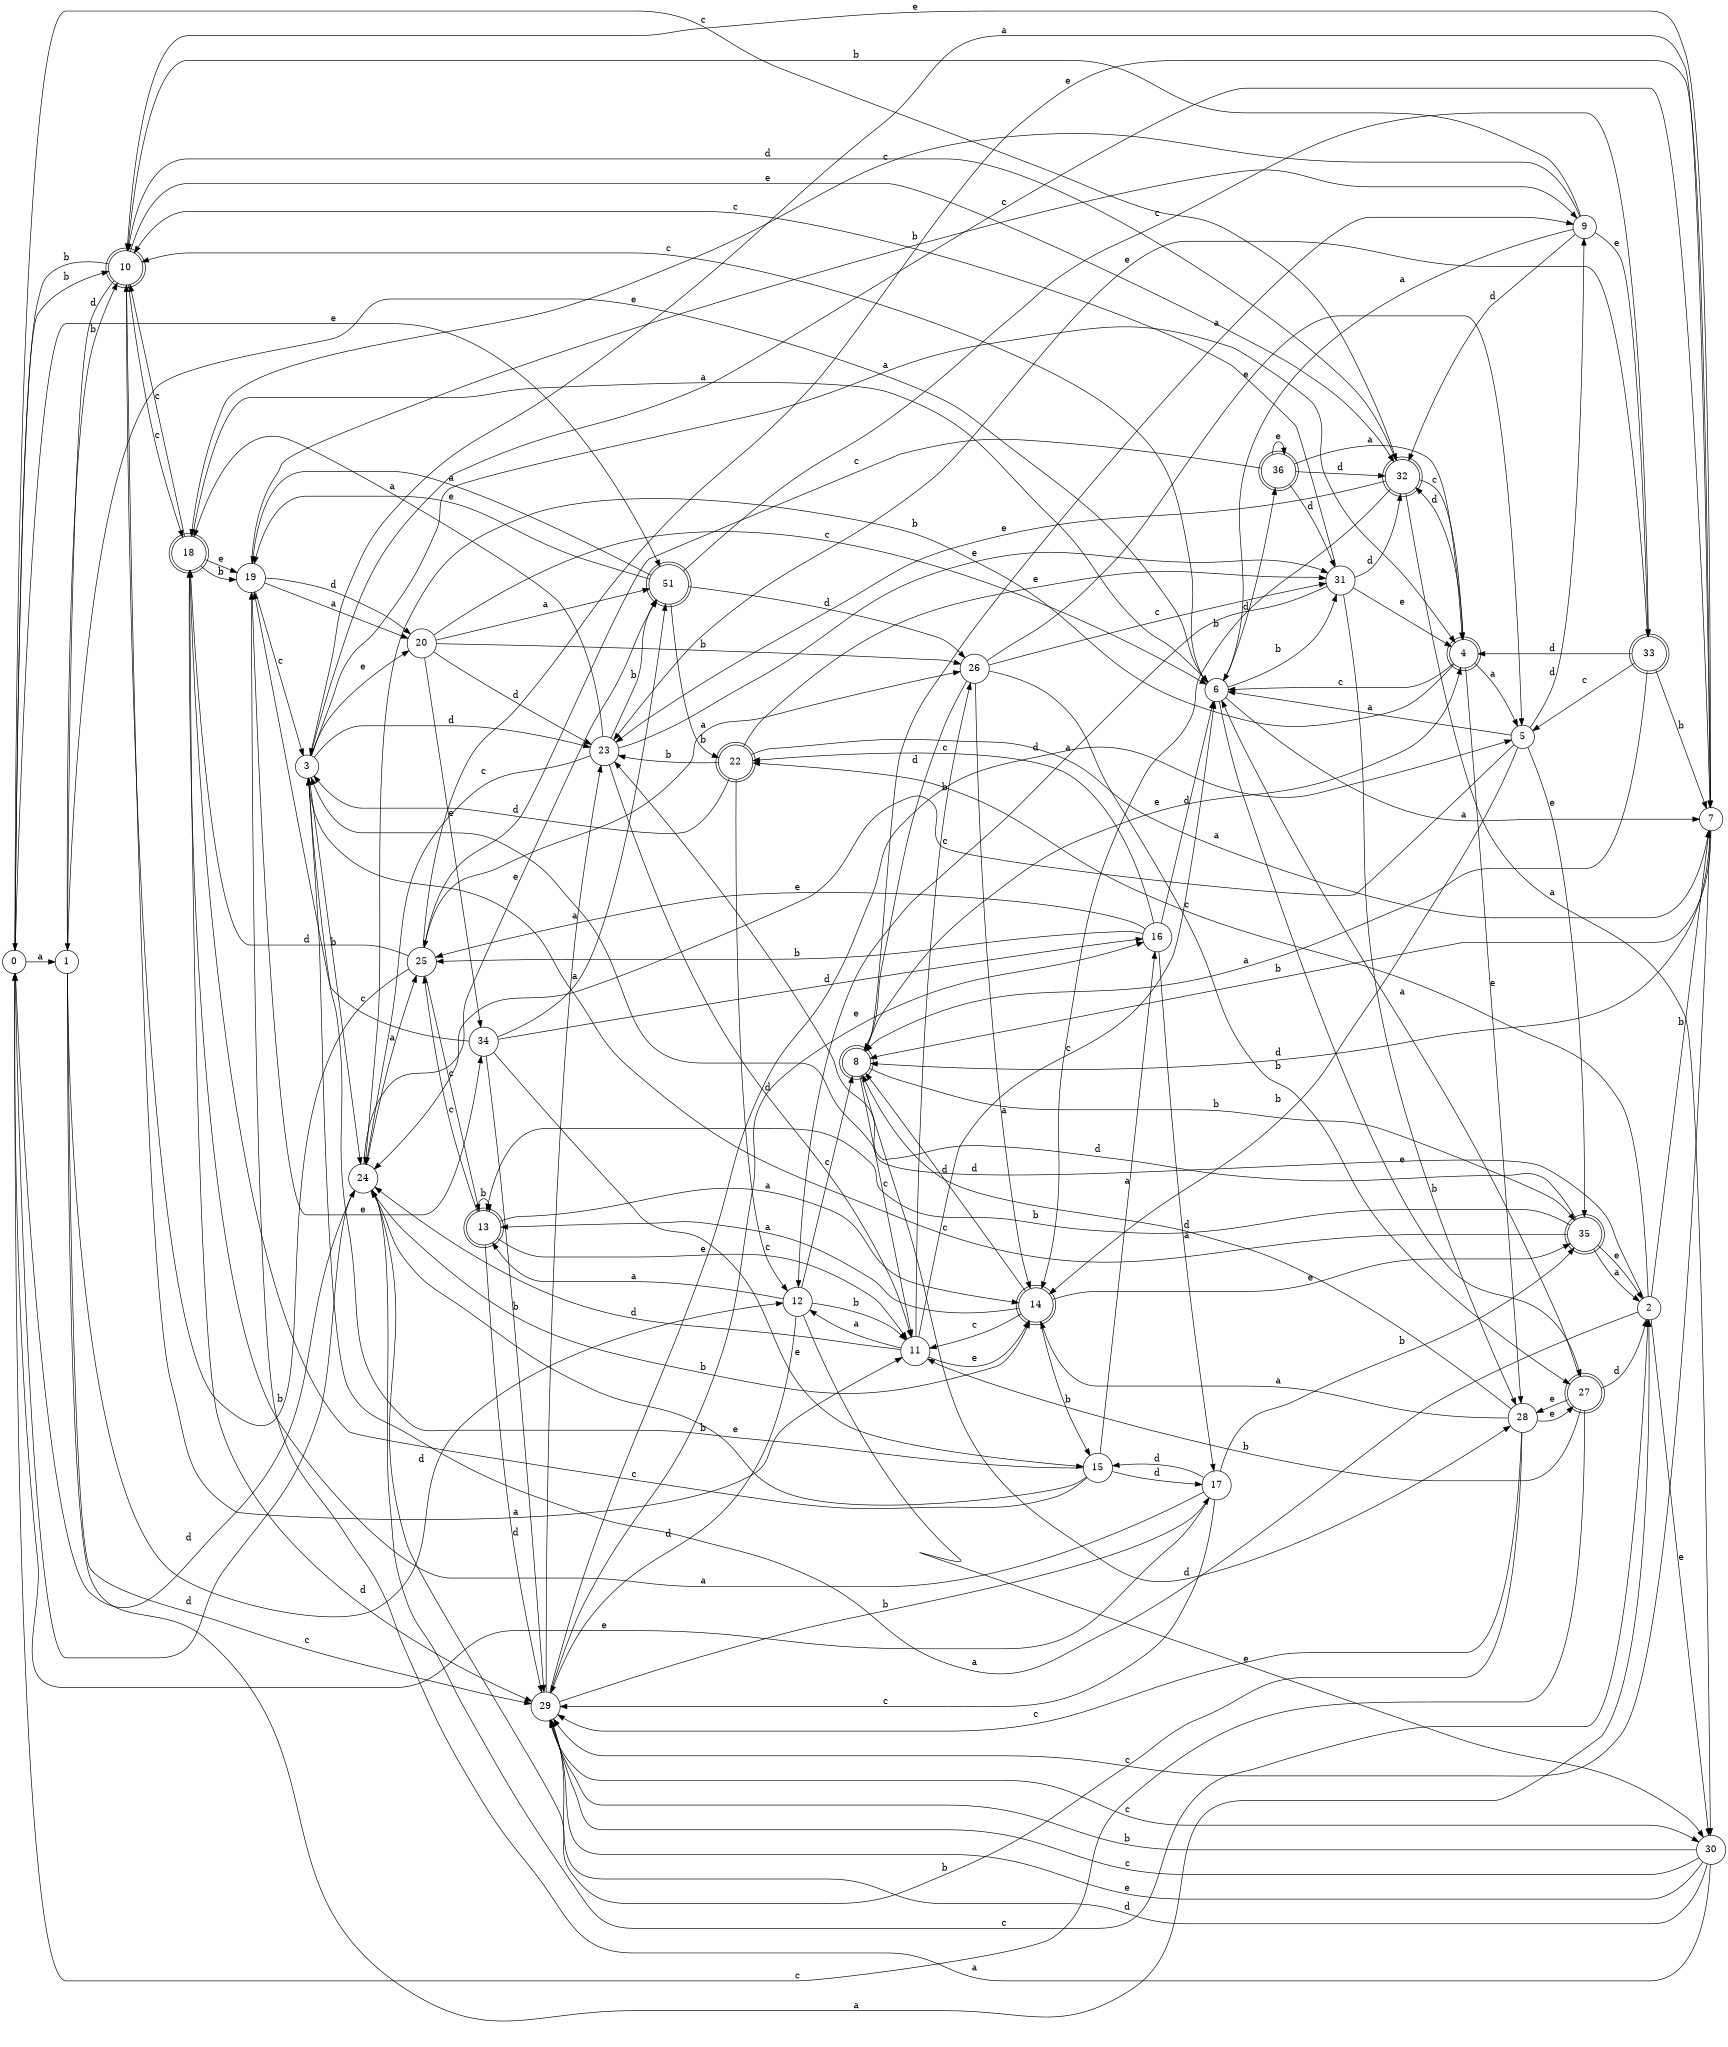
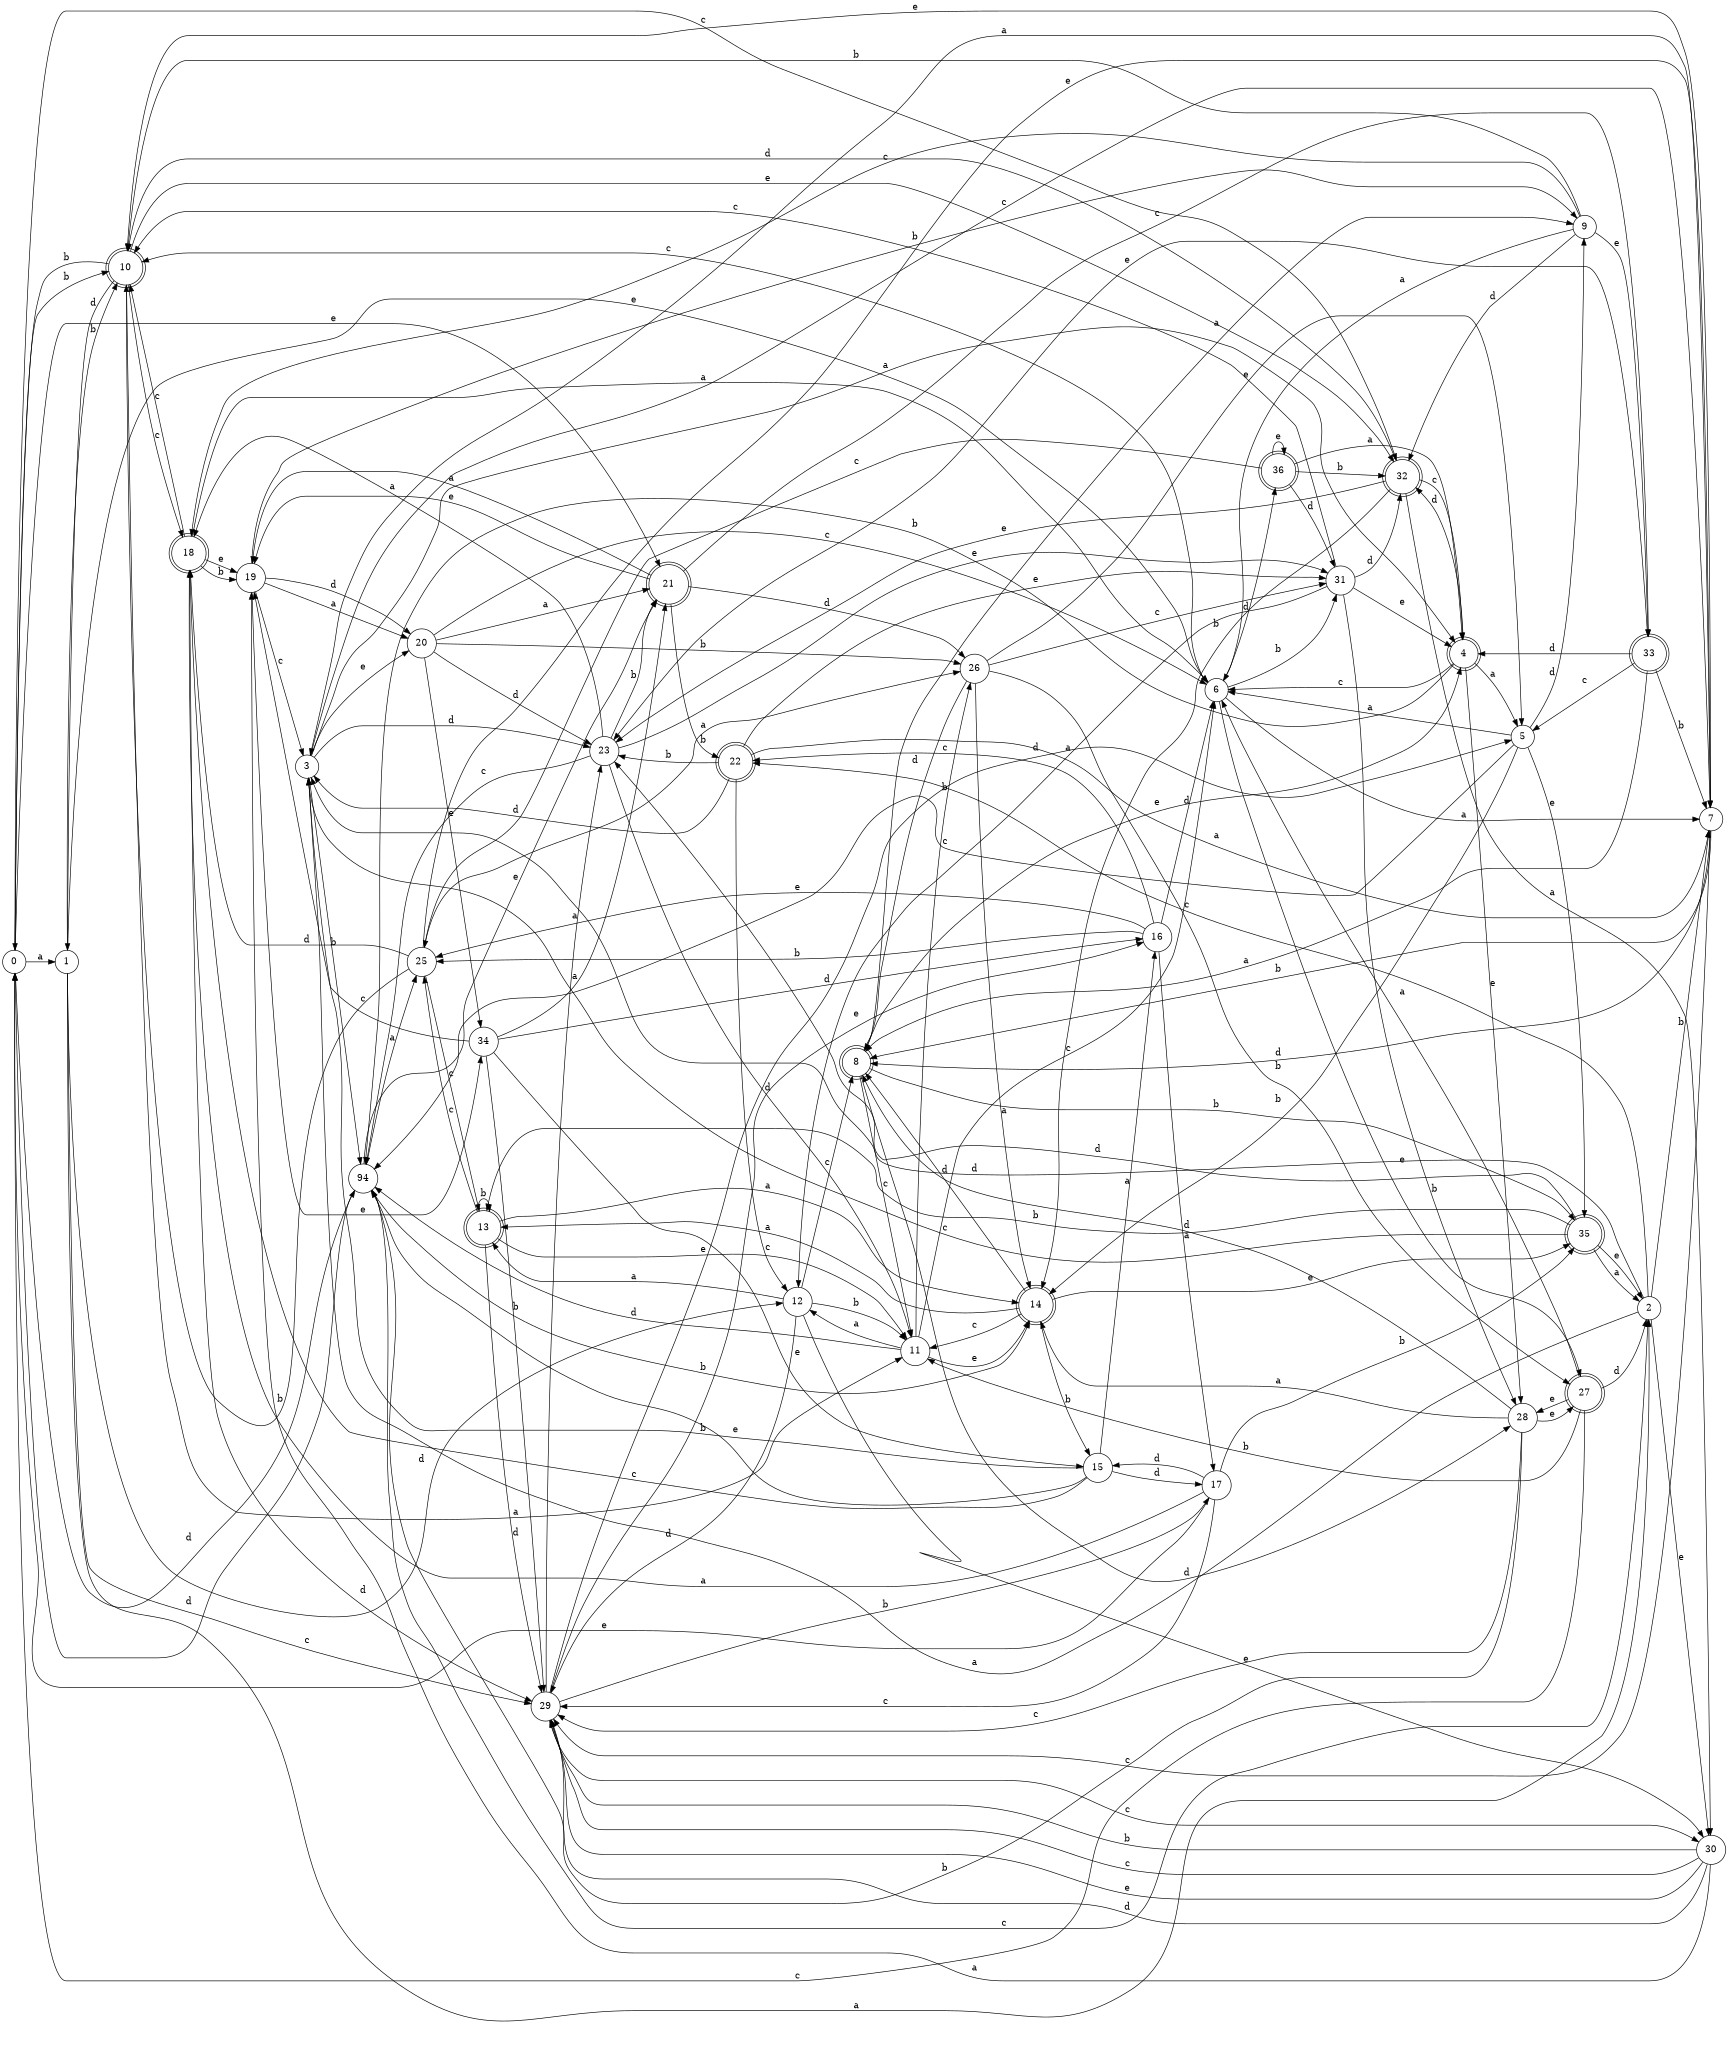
edge "36" -> "32": label "d" -> "b"
node "51": label "51" -> "21"
node "24": label "24" -> "94"
